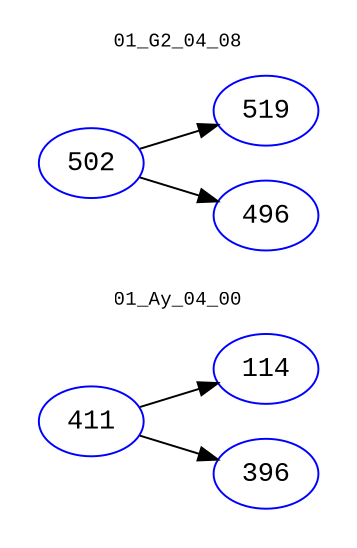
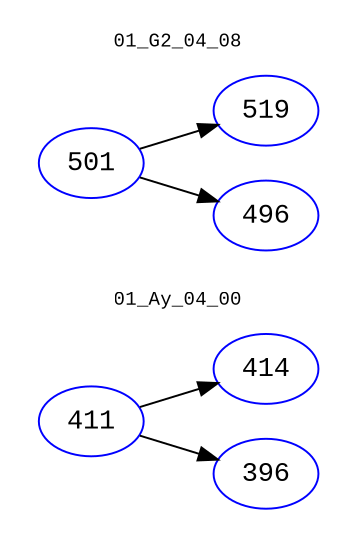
node "502": label "502" -> "501"
node "114": label "114" -> "414"
